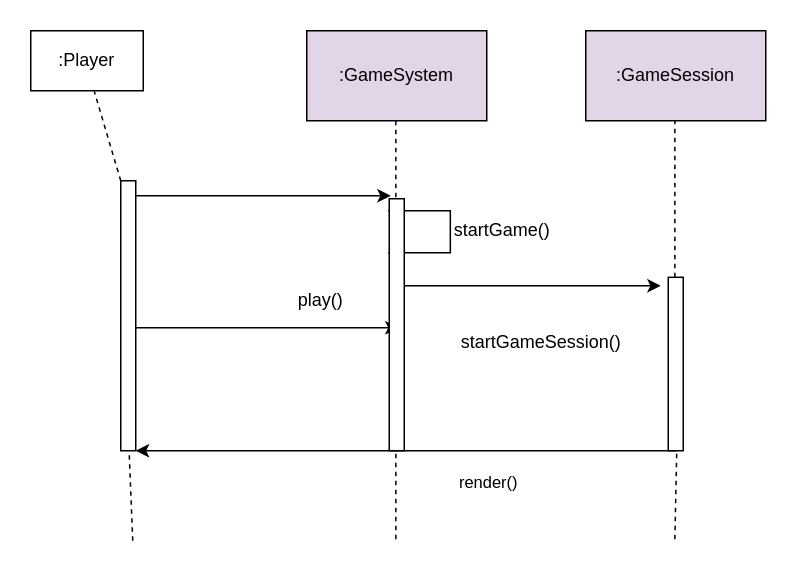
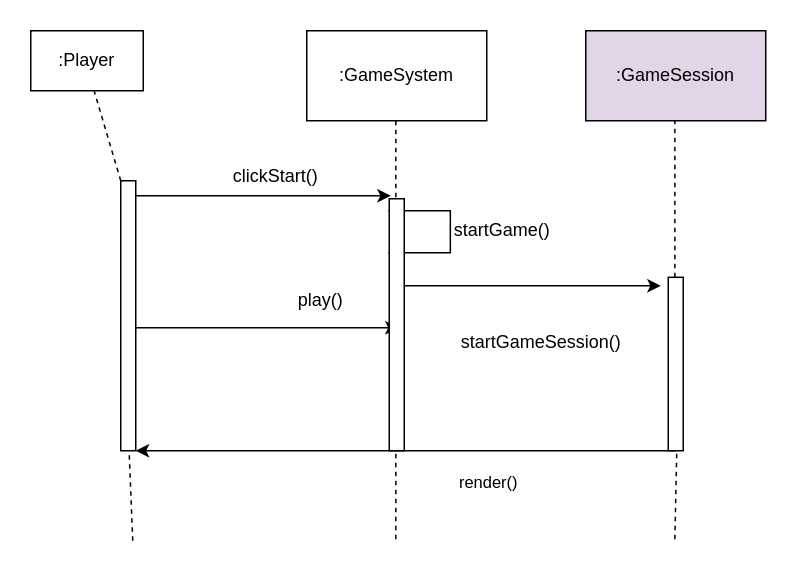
node ":GameSystem": fillcolor #e1d5e7 -> #ffffff
node "clickStart()": added
